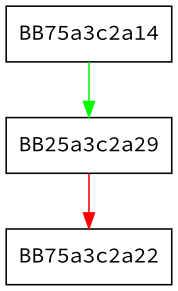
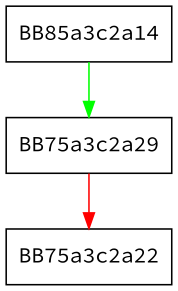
node "BB75a3c2a14": label "BB75a3c2a14" -> "BB85a3c2a14"
node "BB25a3c2a29": label "BB25a3c2a29" -> "BB75a3c2a29"
